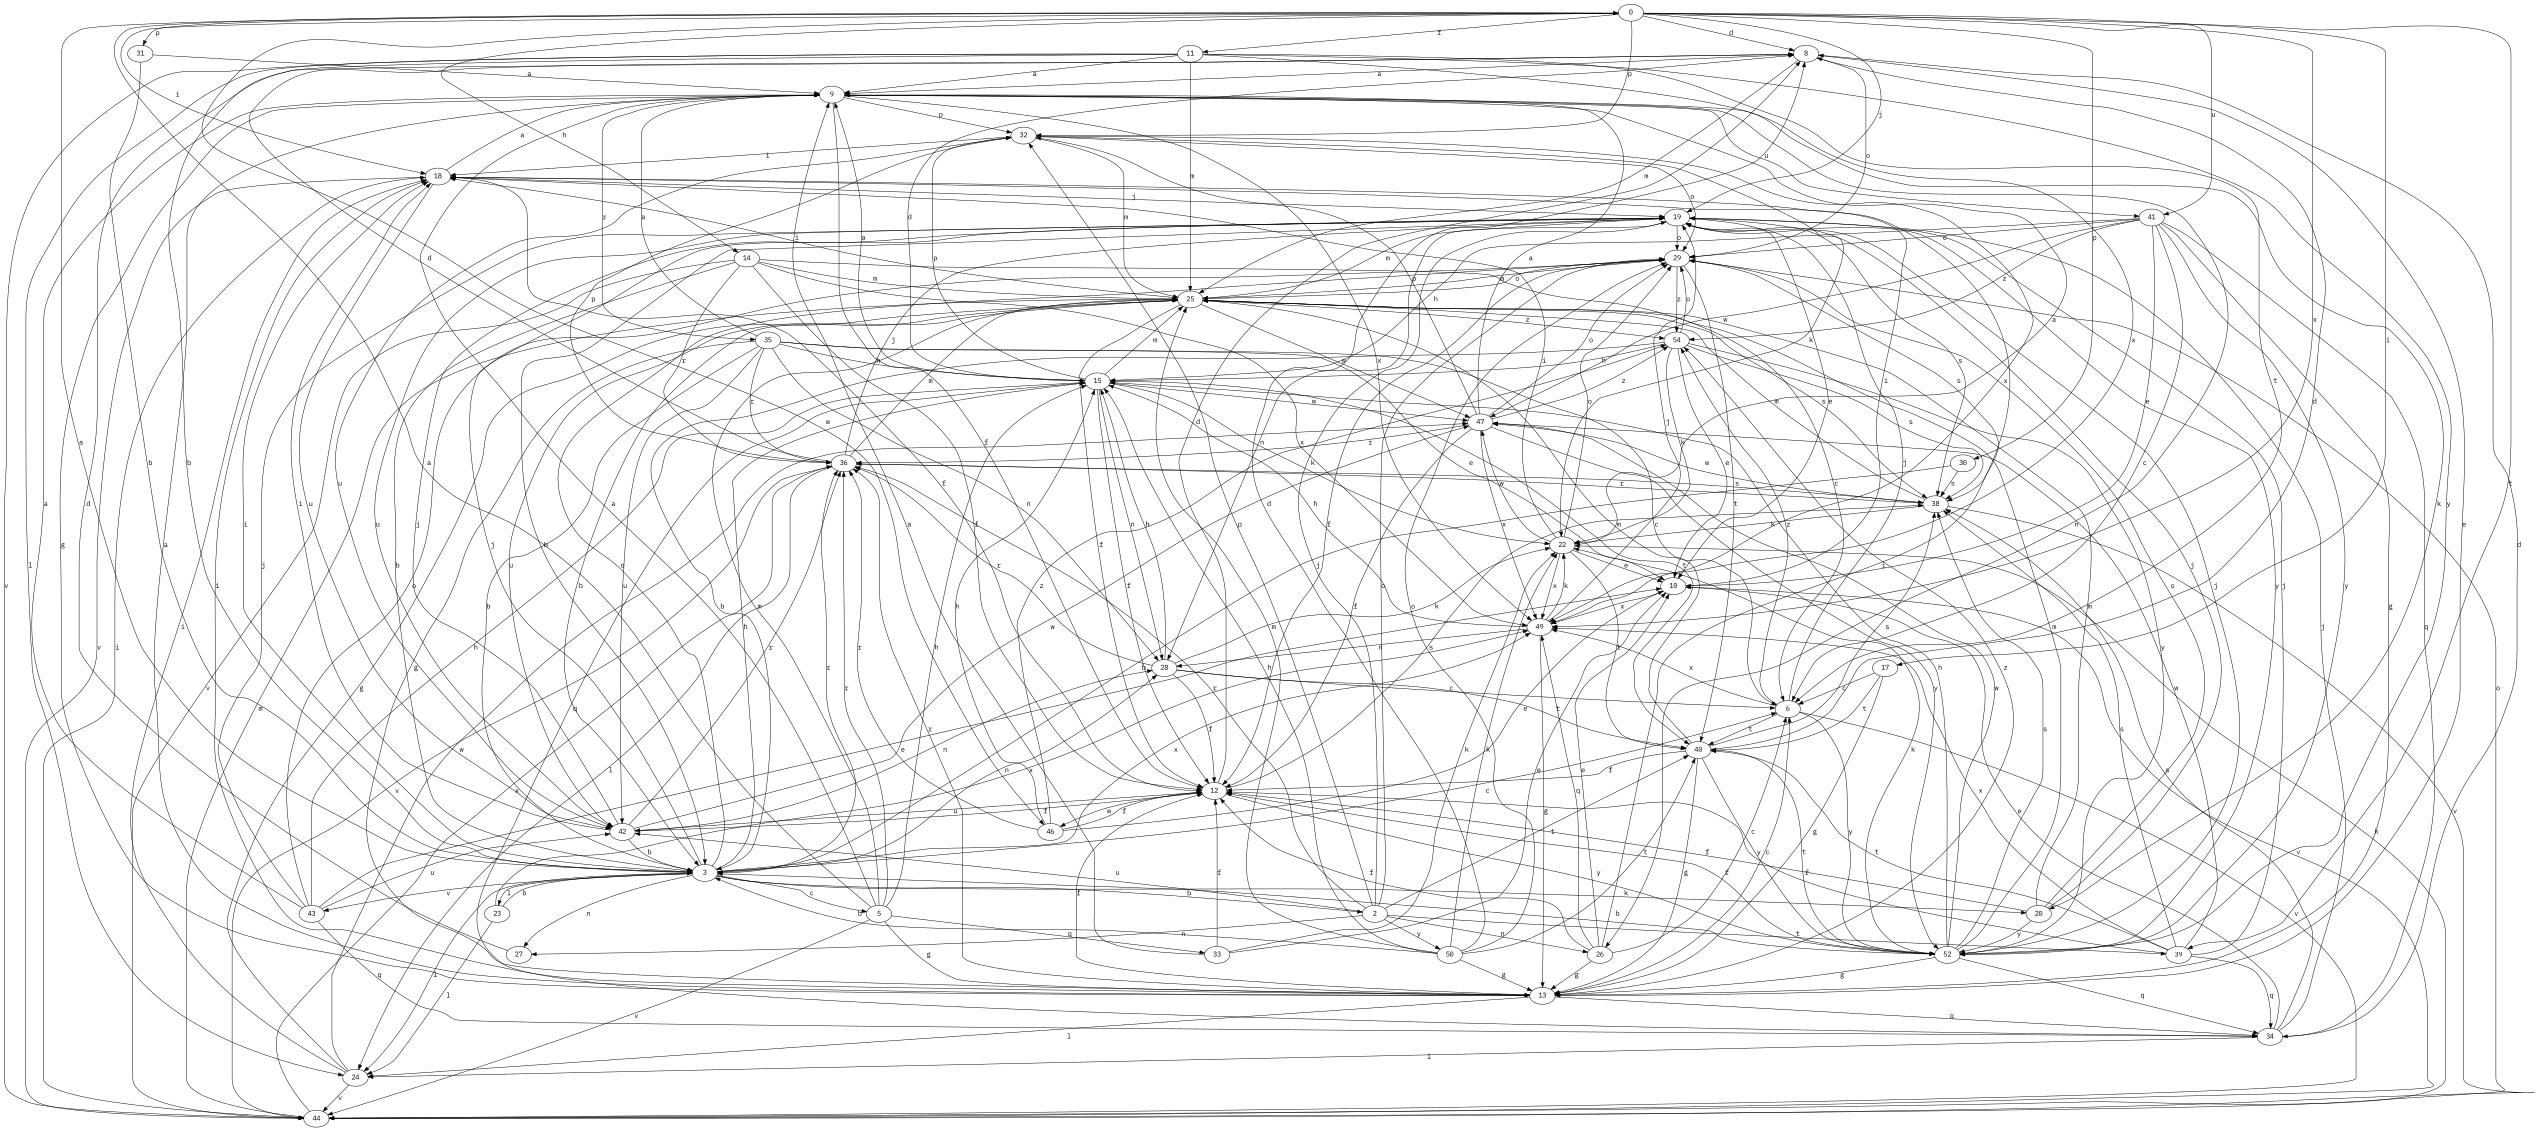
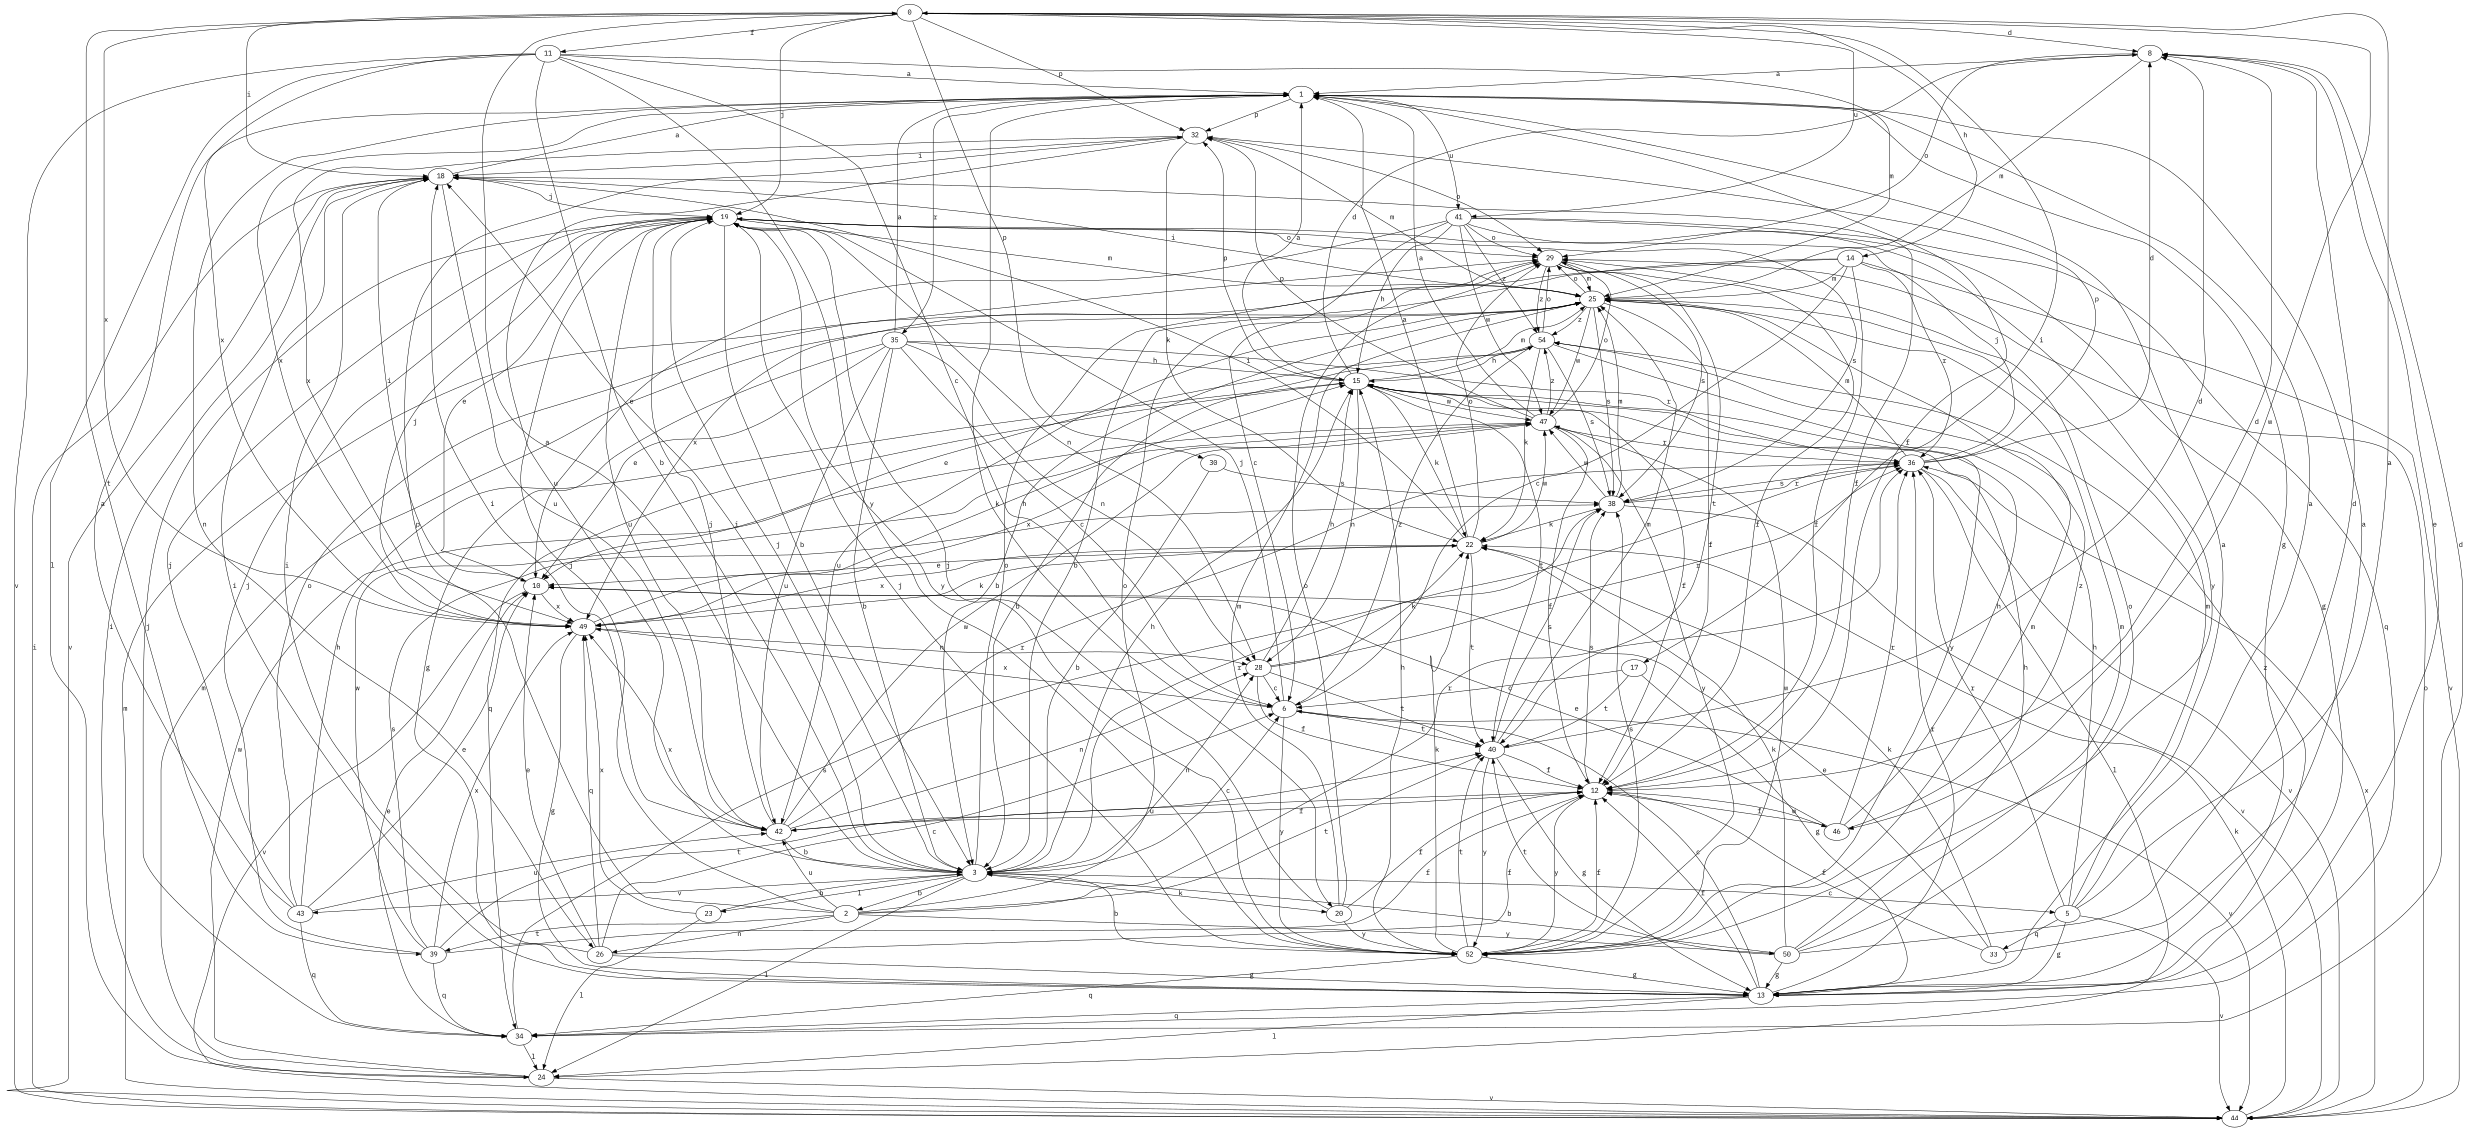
node "31": removed
node "9": label "9" -> "1"
edge "11" -> "6": label "t" -> "c"
edge "24" -> "25": label "g" -> "m"
node "27": removed
